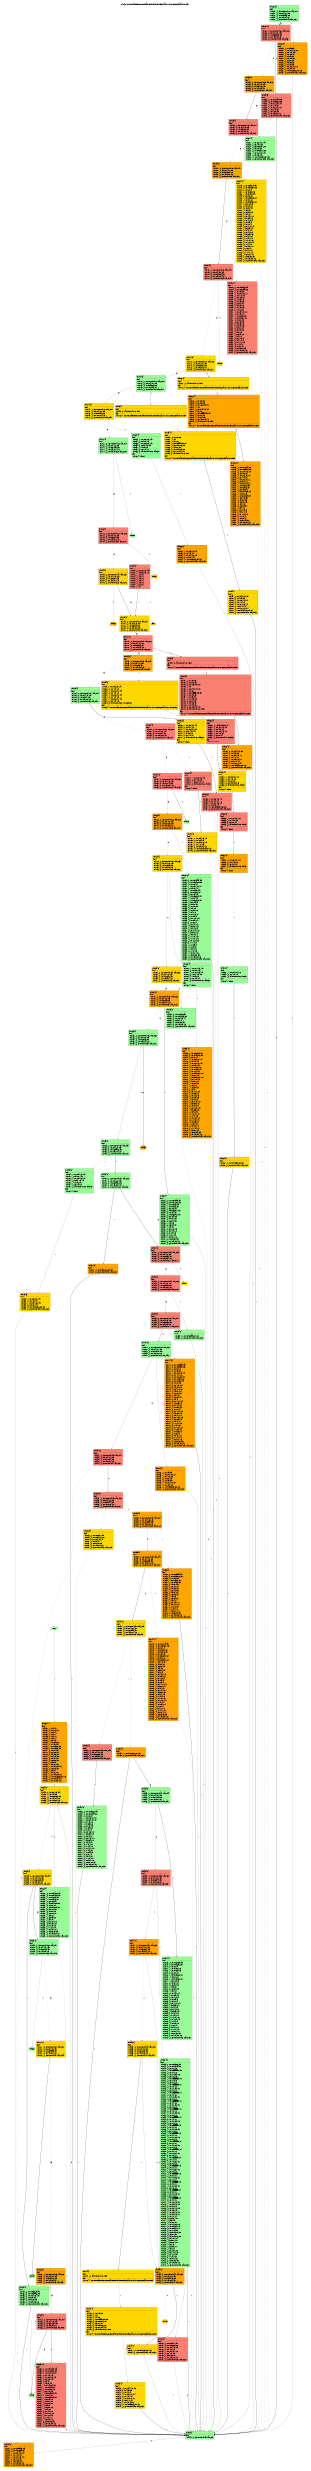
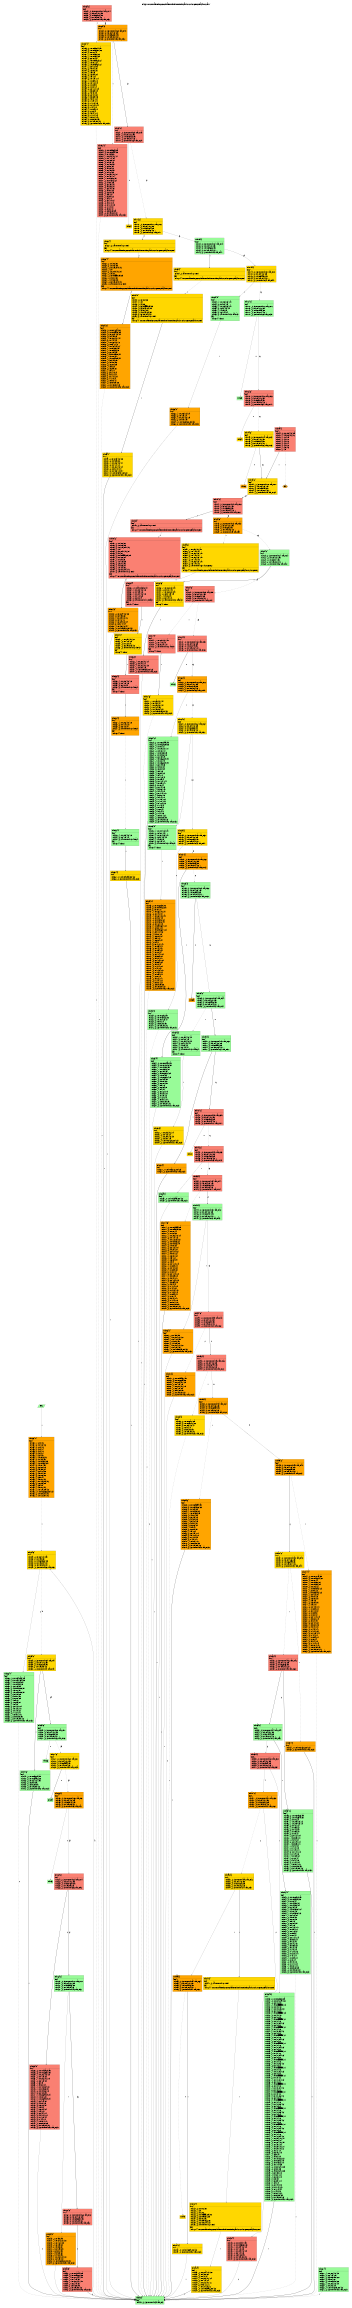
node "0x4016a3 [28]": removed
edge "0x401f54 [15]" -> "0x401a3f [28]": now "0x401a23 [28]" -> "0x401a3f [28]"
edge "0x40164f [28]" -> "0x401cf3": now "0x40164f [28]" -> "0x40166b [28]"
edge "0x402922 [5]" -> "0x4021b0 [36]": reversed
